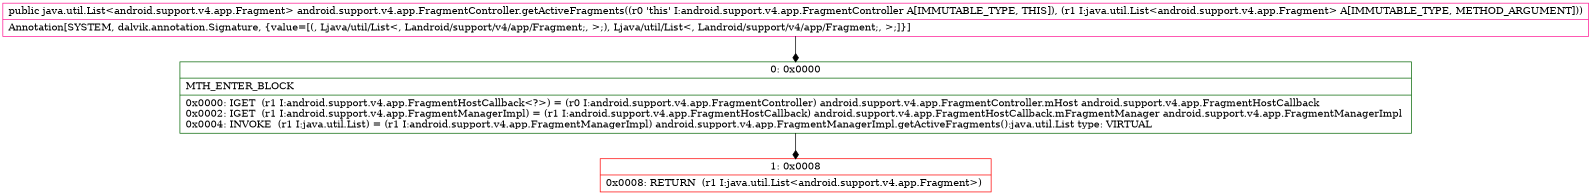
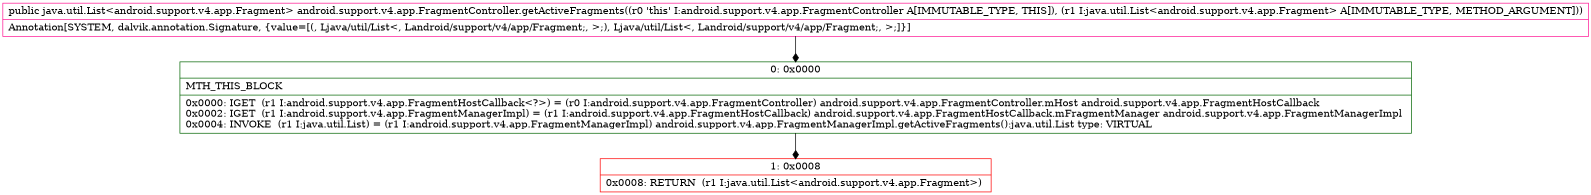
node "0: 0x0000": text "MTH_ENTER_BLOCK" -> "MTH_THIS_BLOCK"
